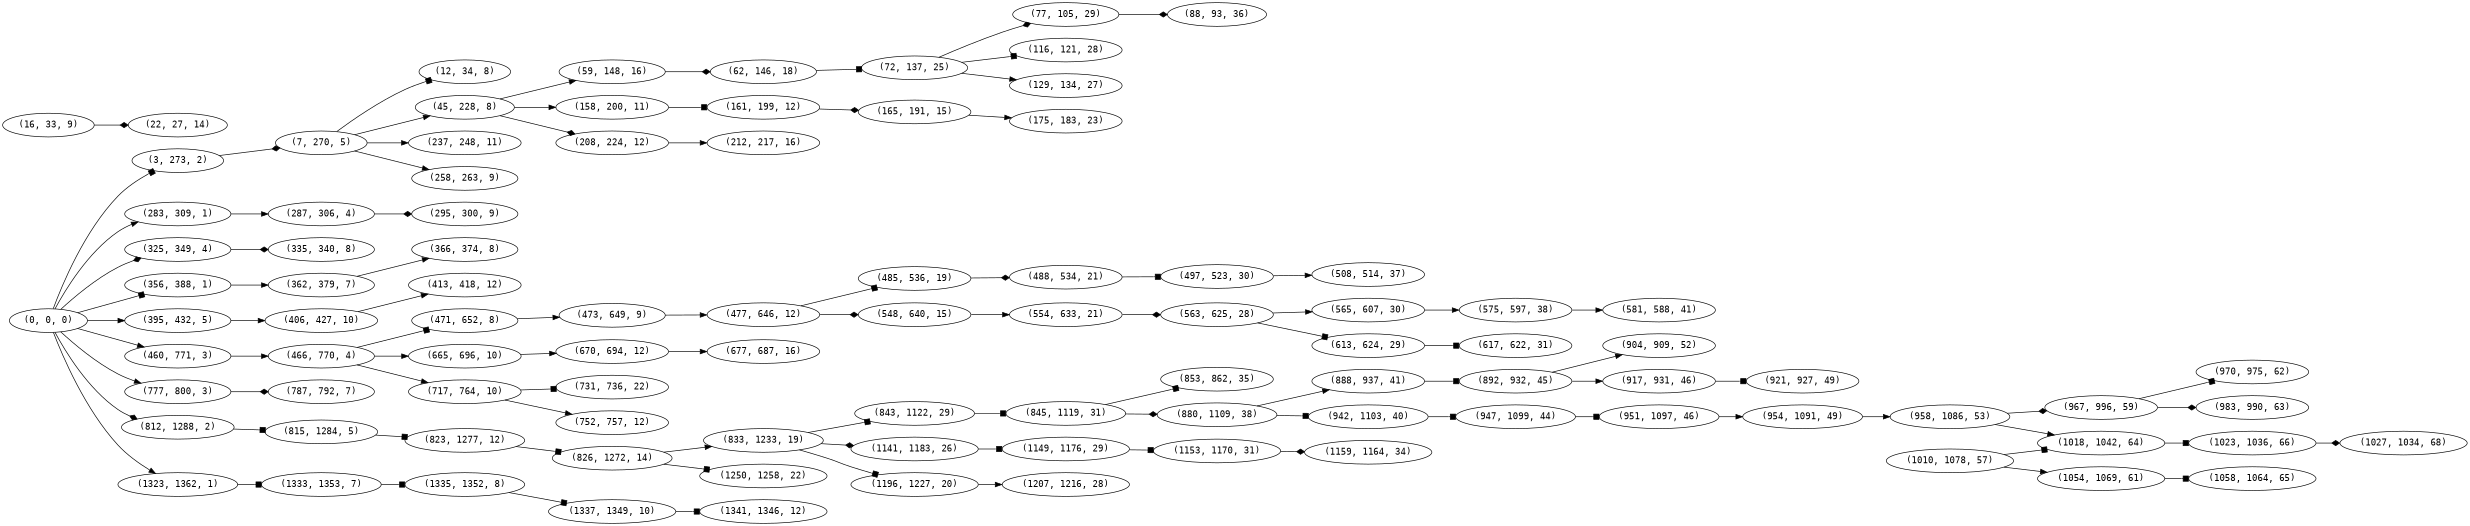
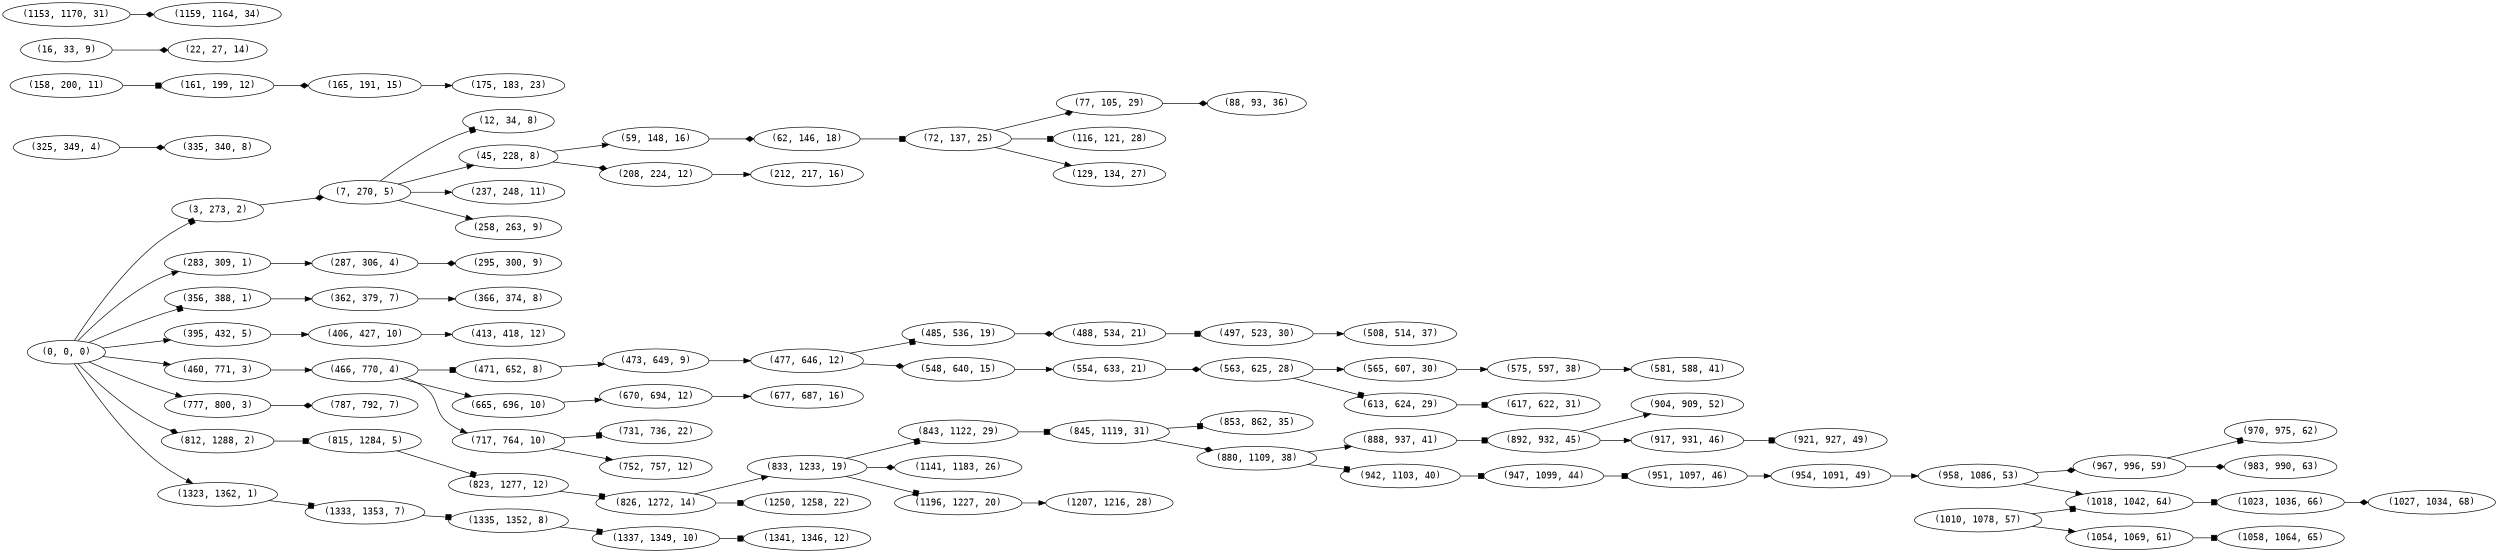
edge "(45, 228, 8)" -> "(158, 200, 11)": removed
edge "(0, 0, 0)" -> "(325, 349, 4)": removed
node "(1149, 1176, 29)": removed
